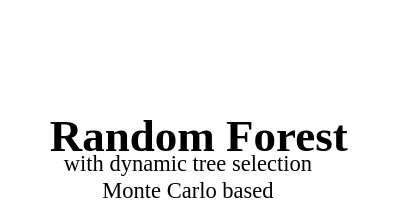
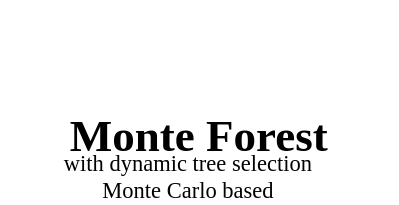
node "Random Forest": label "Random Forest" -> "Monte Forest"
